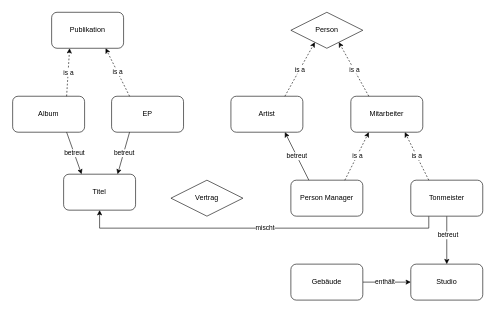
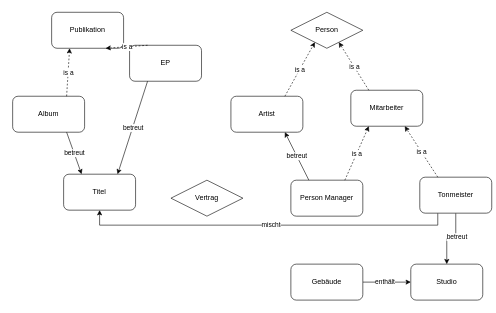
node "EP": moved (147, 114) -> (165, 63)
node "Mitarbeiter": moved (387, 114) -> (387, 108)
node "Tonmeister": moved (447, 198) -> (456, 195)
